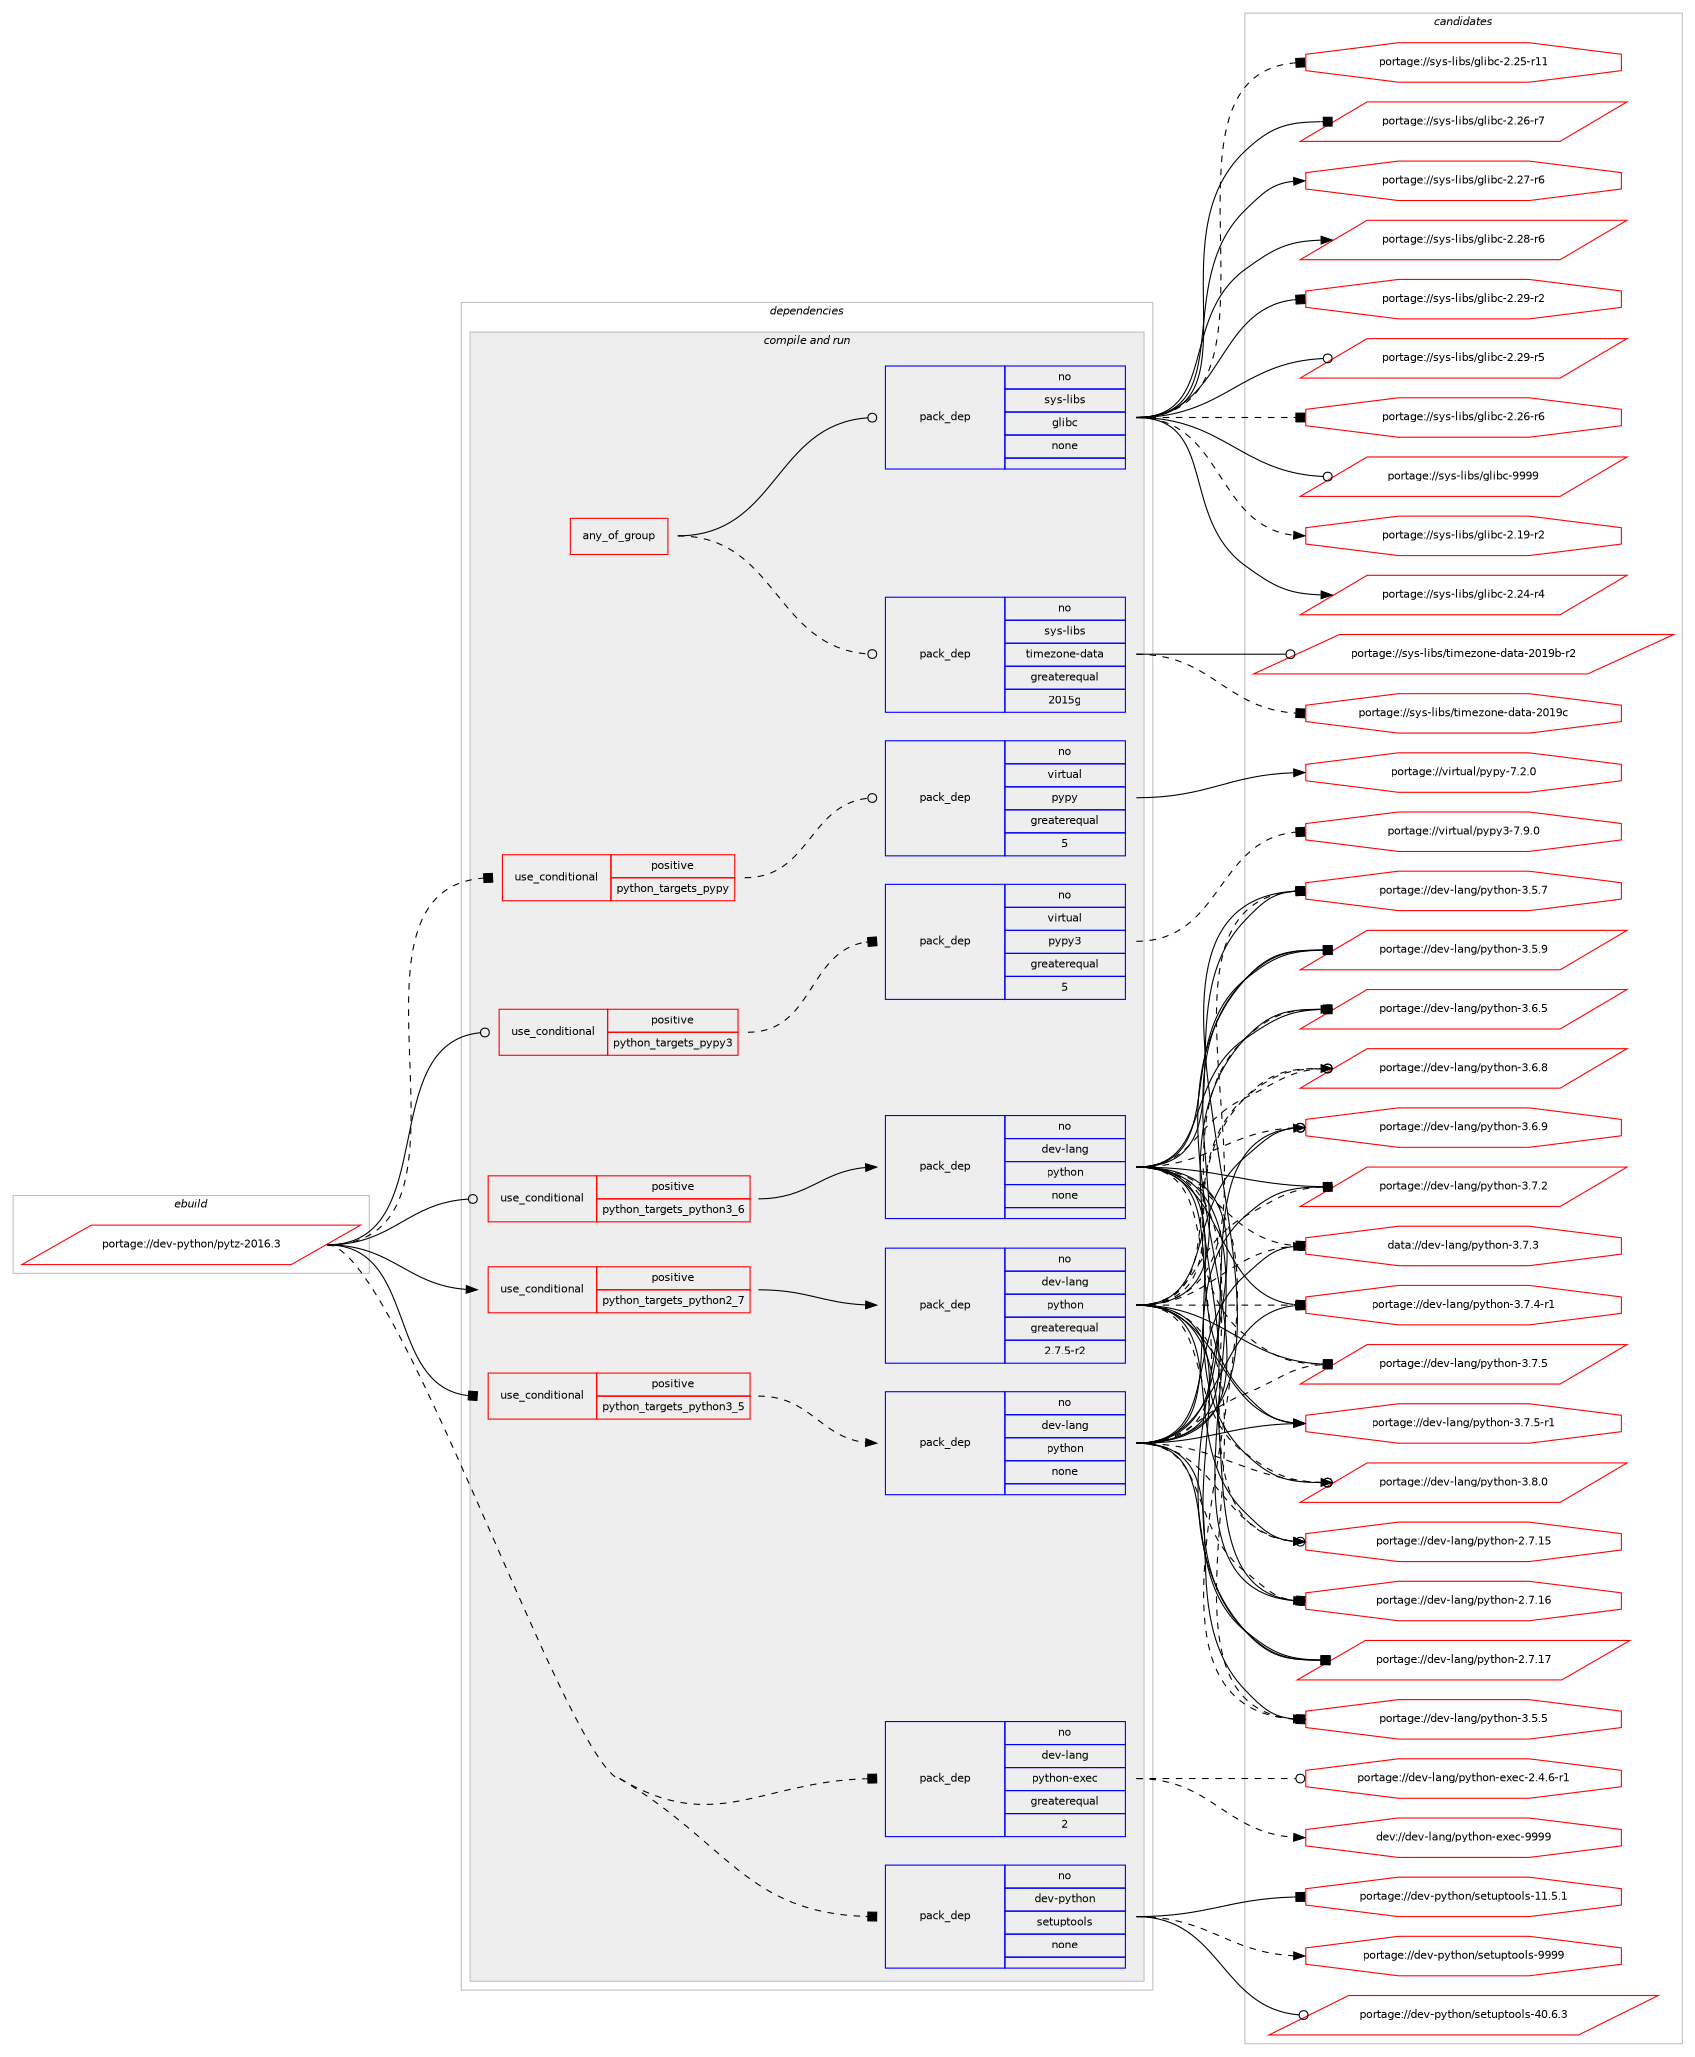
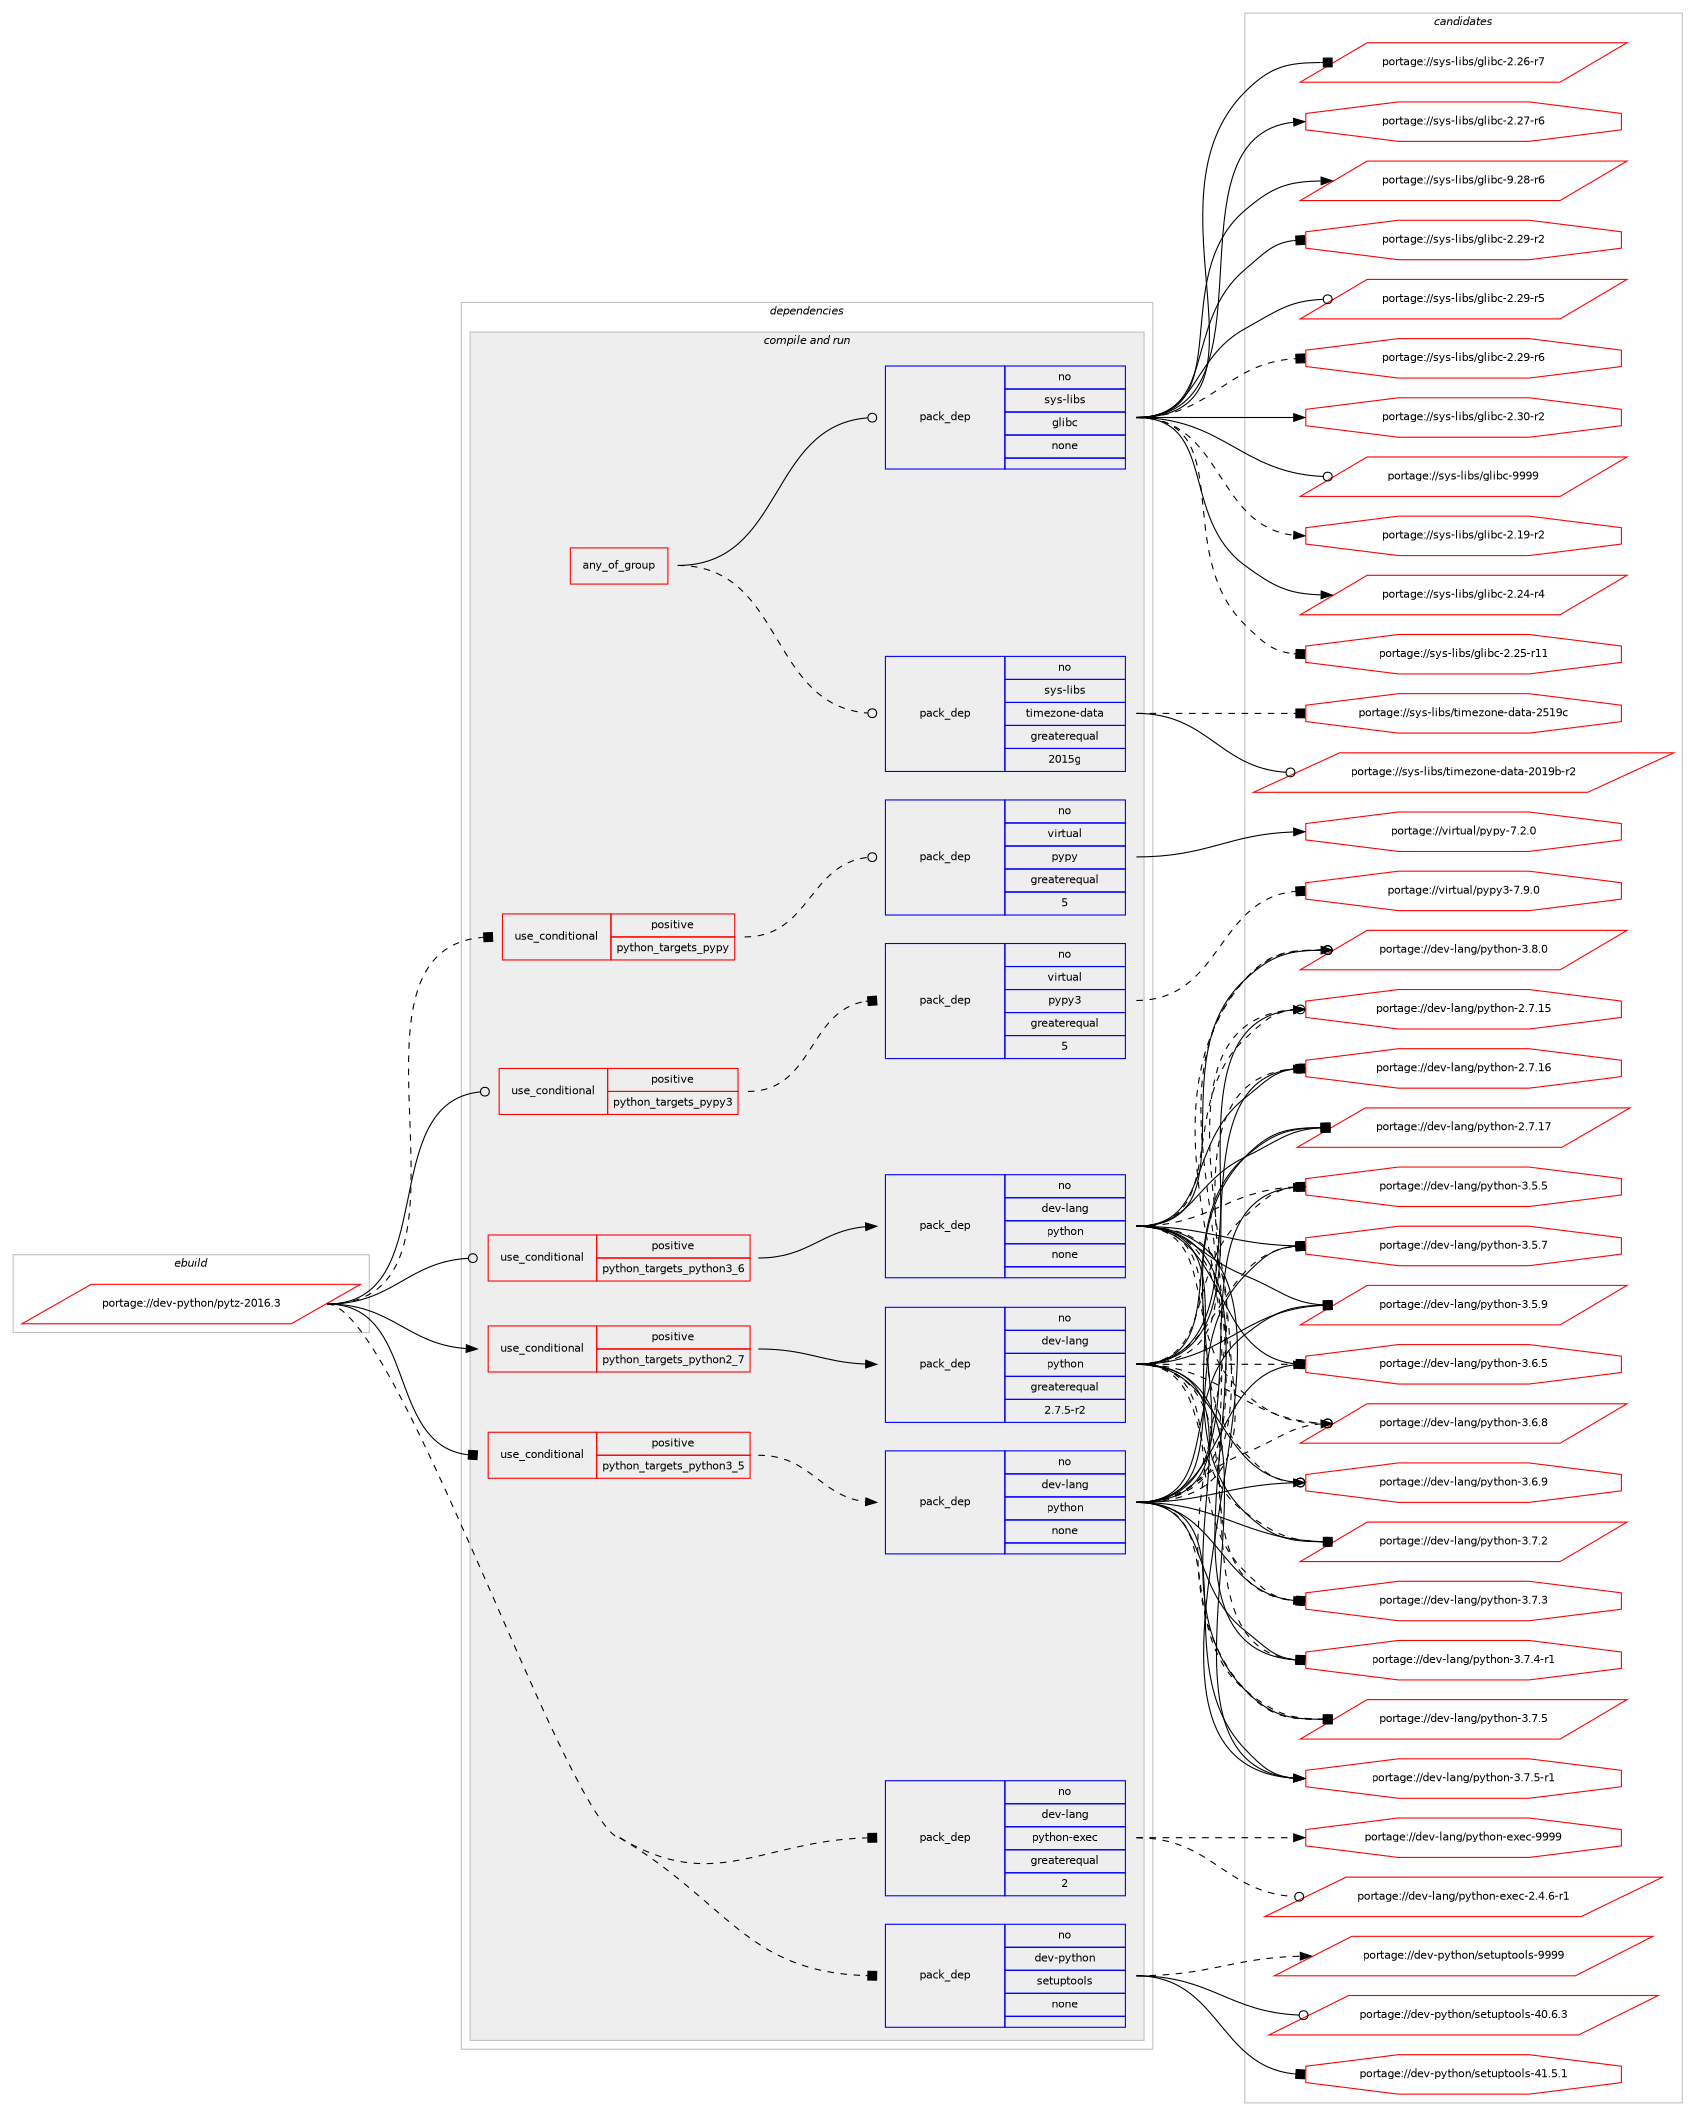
node "portage://sys-libs/glibc-2.28-r6": label "portage://sys-libs/glibc-2.28-r6" -> "portage://sys-libs/glibc-9.28-r6"
node "portage://sys-libs/glibc-2.26-r6": label "portage://sys-libs/glibc-2.26-r6" -> "portage://sys-libs/glibc-2.29-r6"
node "portage://sys-libs/glibc-2.30-r2": added
node "portage://sys-libs/timezone-data-2019c": label "portage://sys-libs/timezone-data-2019c" -> "portage://sys-libs/timezone-data-2519c"
node "portage://dev-lang/python-3.6.5": shape parallelogram -> octagon
node "data://dev-lang/python-3.7.3": label "data://dev-lang/python-3.7.3" -> "portage://dev-lang/python-3.7.3"
node "portage://dev-lang/python-exec-2.4.6-r1": shape octagon -> parallelogram
node "dev://dev-lang/python-exec-9999": label "dev://dev-lang/python-exec-9999" -> "portage://dev-lang/python-exec-9999"
node "portage://dev-python/setuptools-11.5.1": label "portage://dev-python/setuptools-11.5.1" -> "portage://dev-python/setuptools-41.5.1"
node "portage://dev-python/setuptools-9999": shape octagon -> parallelogram
